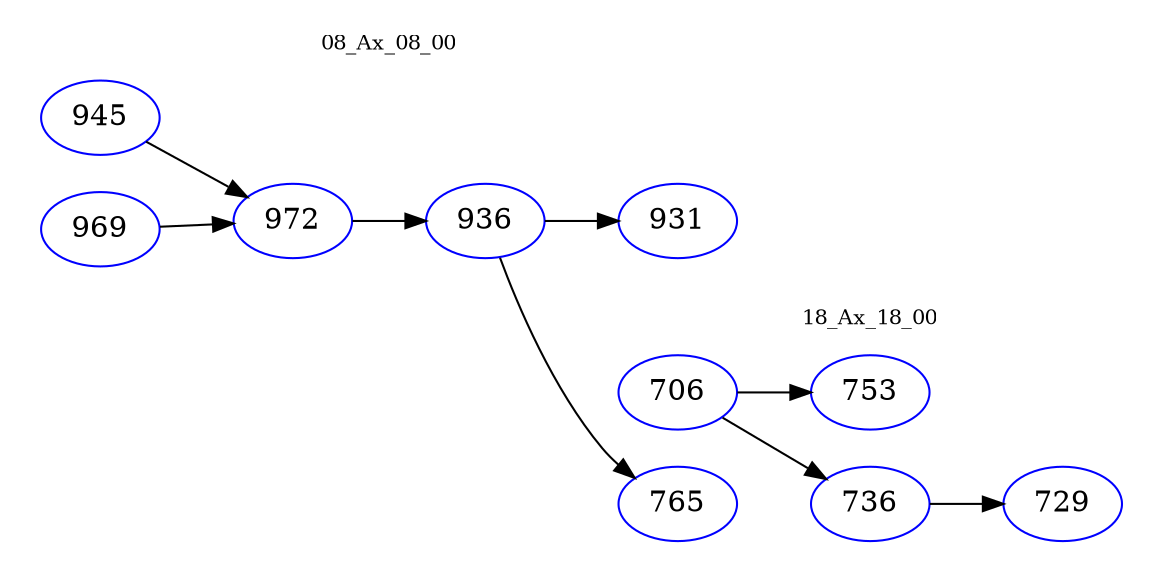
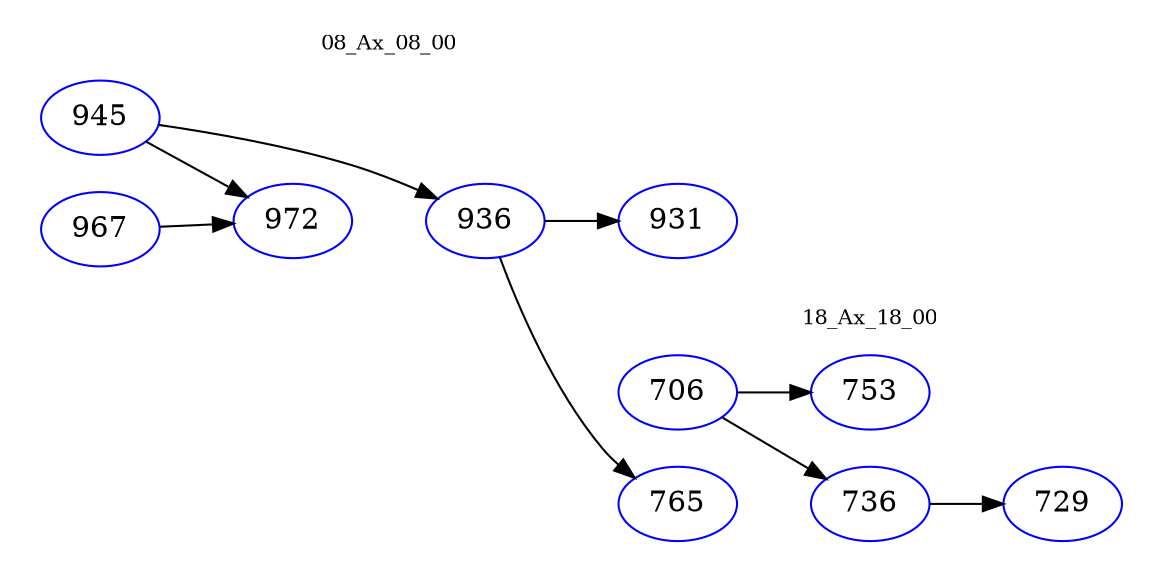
edge "972" -> "936": now "945" -> "936"
node "969": label "969" -> "967"
